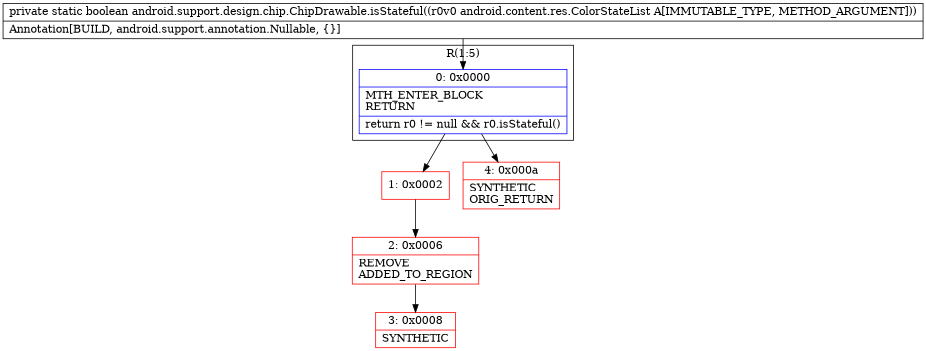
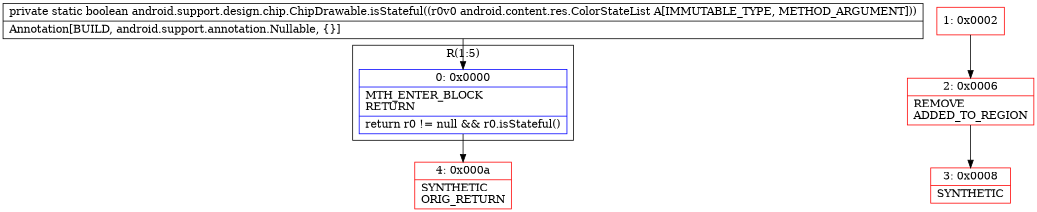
edge "0: 0x0000" -> "1: 0x0002": removed
